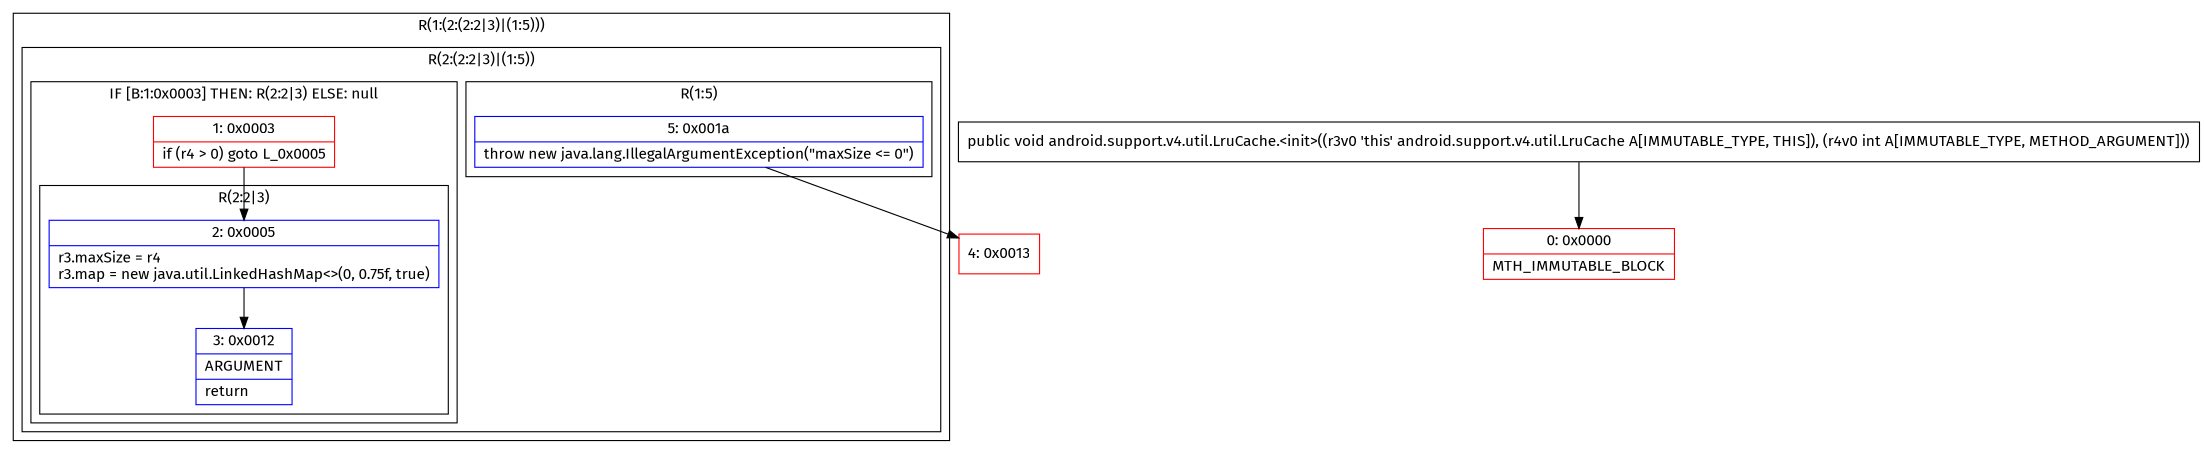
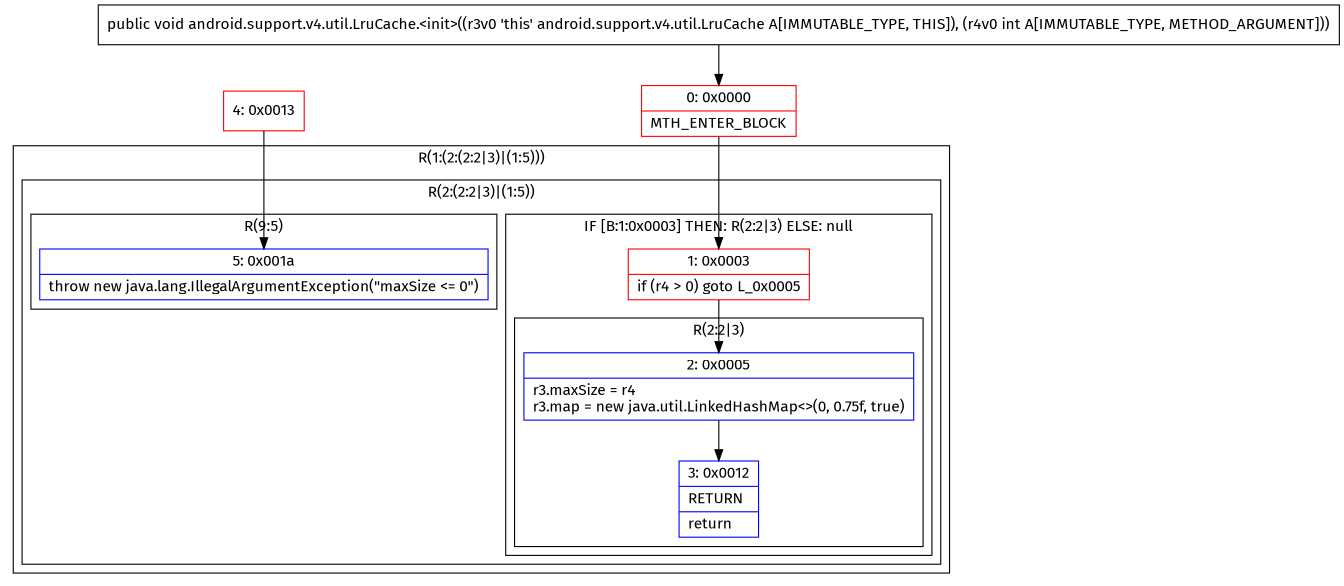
cluster "R(1:5)": label "R(1:5)" -> "R(9:5)"
edge "0: 0x0000" -> "1: 0x0003": added
edge "5: 0x001a" -> "4: 0x0013": reversed
node "0: 0x0000": text "MTH_IMMUTABLE_BLOCK" -> "MTH_ENTER_BLOCK"
node "3: 0x0012": text "ARGUMENT" -> "RETURN"
